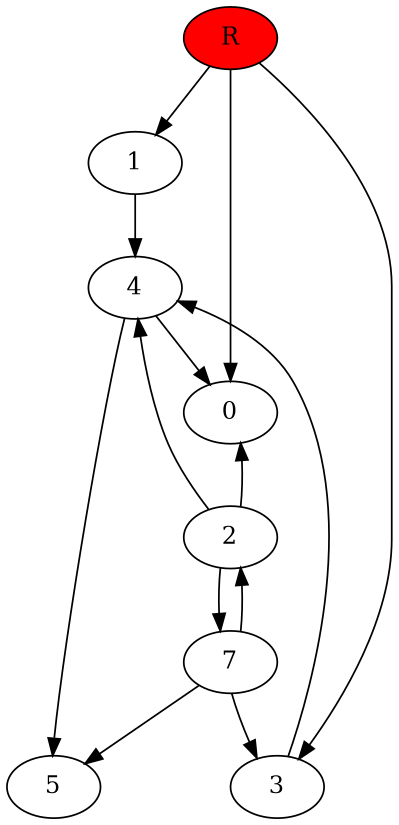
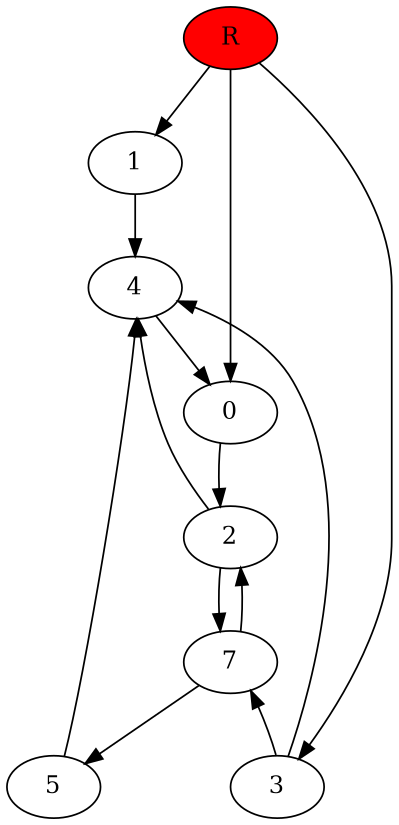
edge "2" -> "0": reversed
edge "4" -> "5": reversed
edge "7" -> "3": reversed
